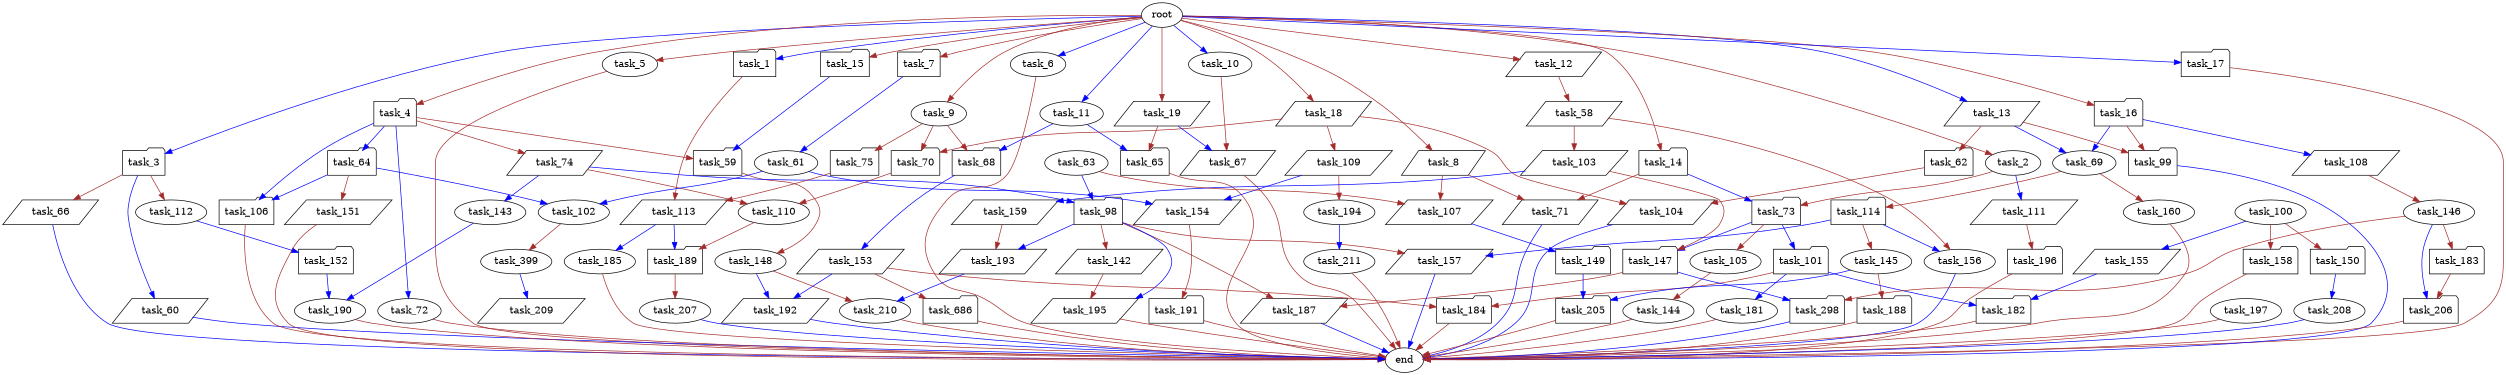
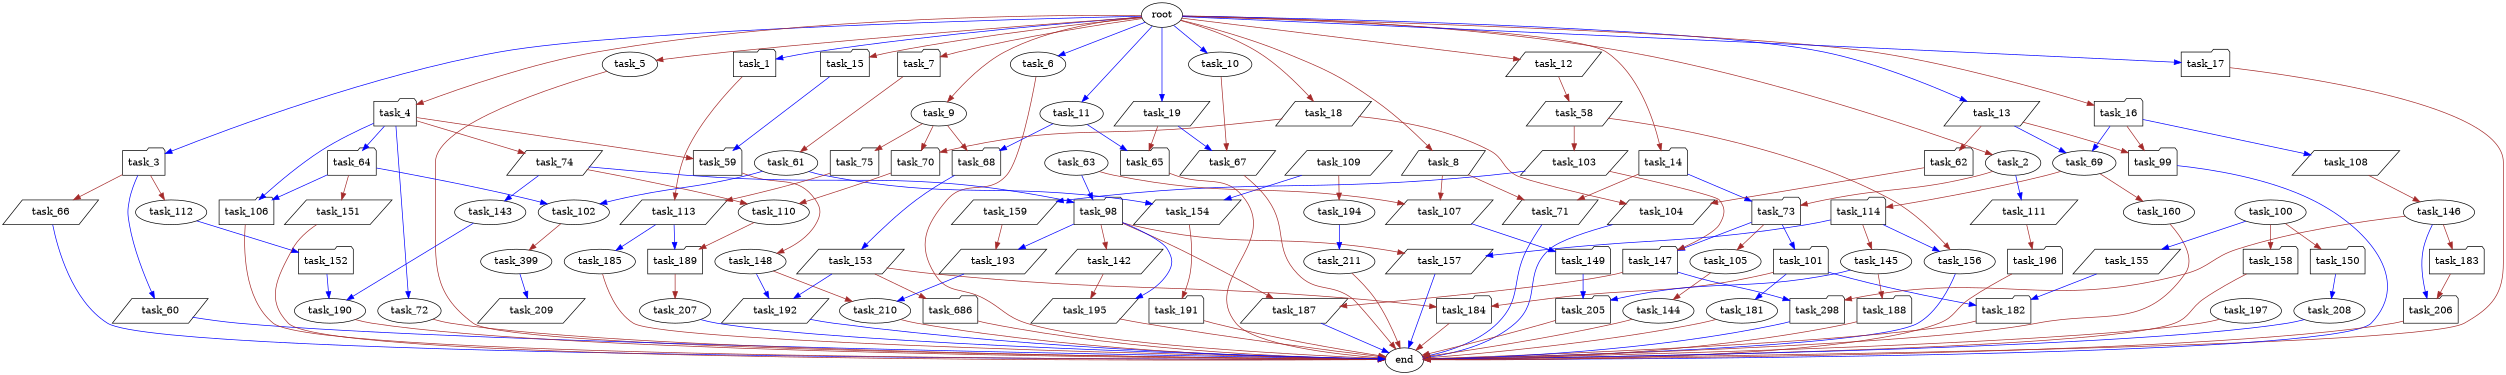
edge "root" -> "task_19": color brown -> blue
edge "task_7" -> "task_61": color blue -> brown
edge "task_18" -> "task_109": removed
